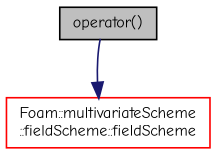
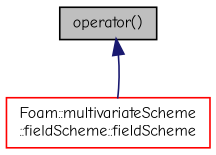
edge "operator()" -> "Foam::multivariateScheme ::fieldScheme::fieldScheme": reversed
